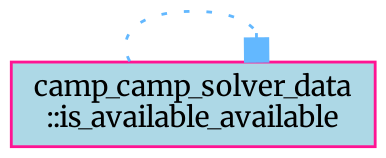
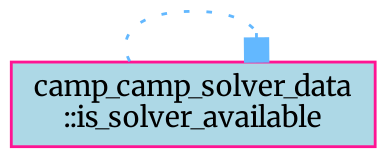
node "camp_camp_solver_data ::is_available_available": label "camp_camp_solver_data ::is_available_available" -> "camp_camp_solver_data ::is_solver_available"
